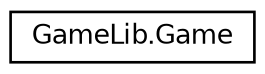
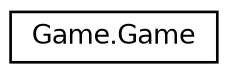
node "GameLib.Game": label "GameLib.Game" -> "Game.Game"
